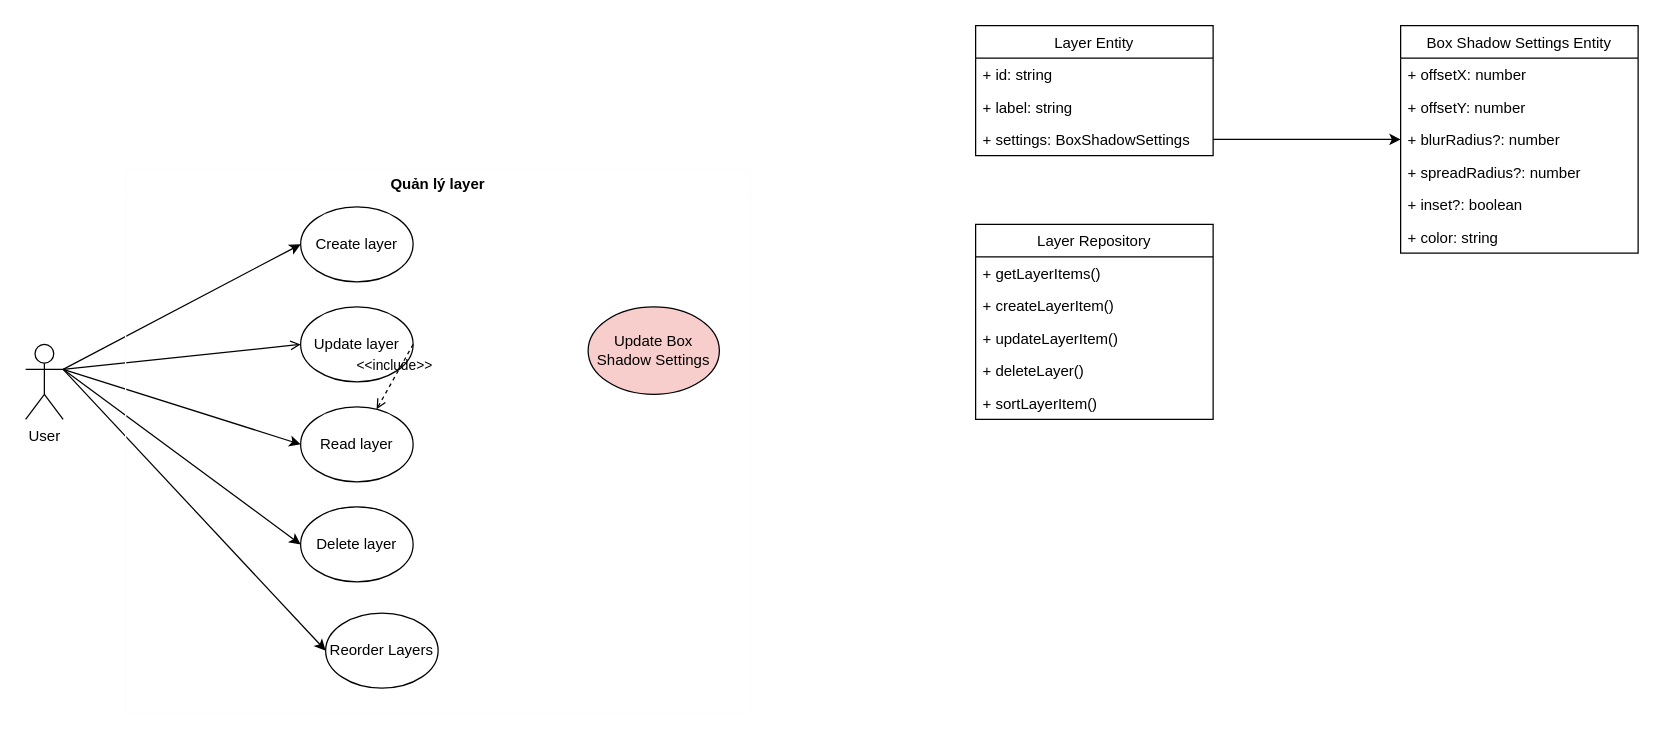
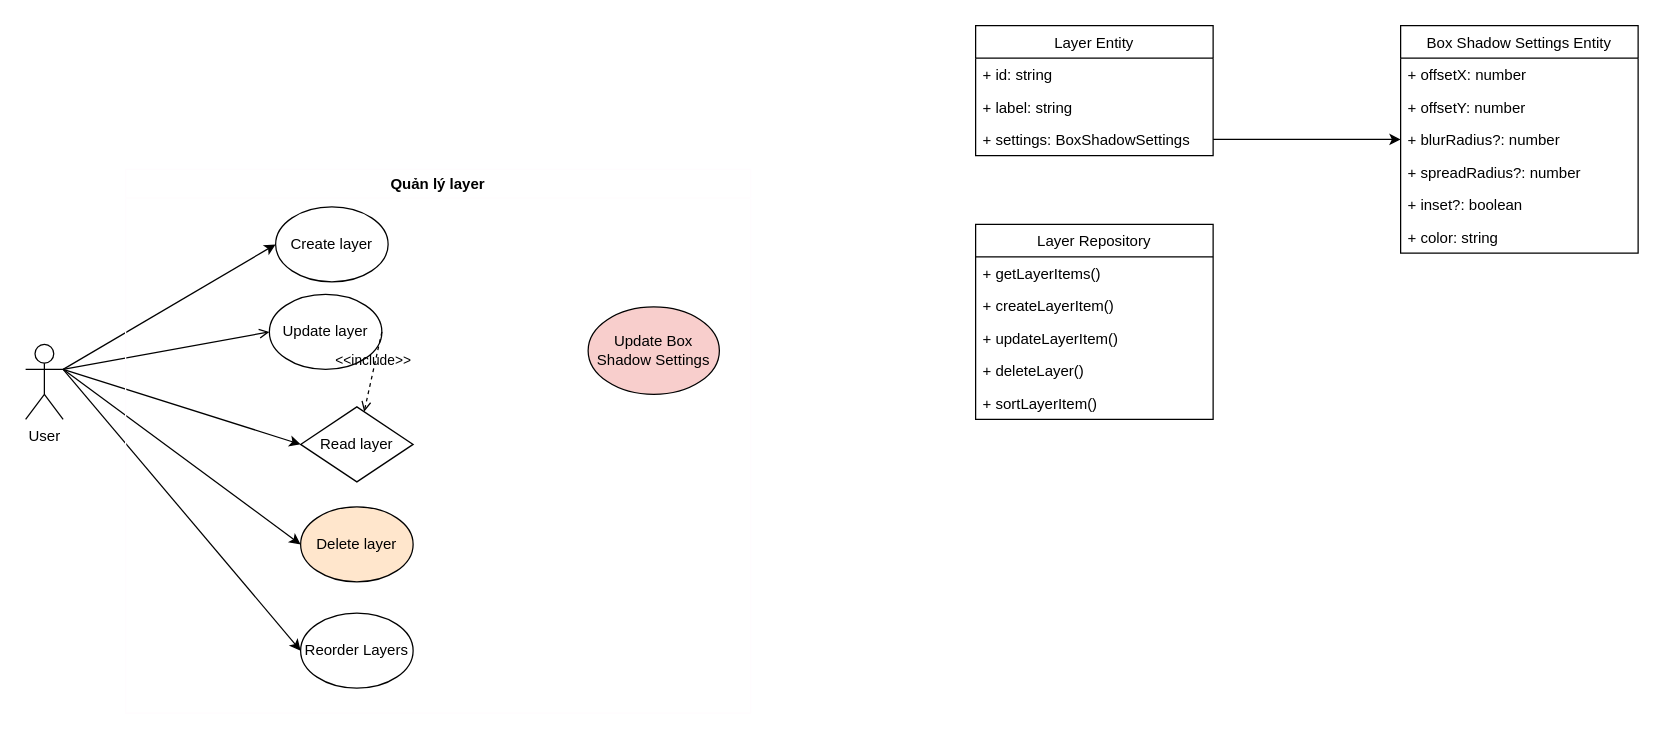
node "Create layer": moved (357, 244) -> (332, 244)
node "Update layer": moved (357, 344) -> (326, 332)
node "Read layer": shape ellipse -> diamond
node "Delete layer": fillcolor #ffffff -> #ffe6cc
node "Reorder Layers": moved (382, 651) -> (357, 651)
